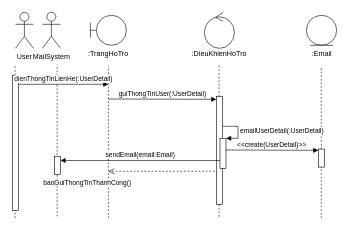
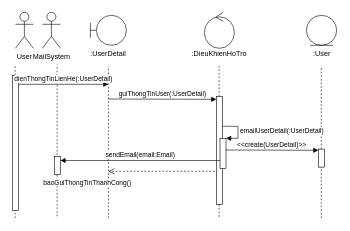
node ":TrangHoTro": label ":TrangHoTro" -> ":UserDetail"
node ":Email": label ":Email" -> ":User"
